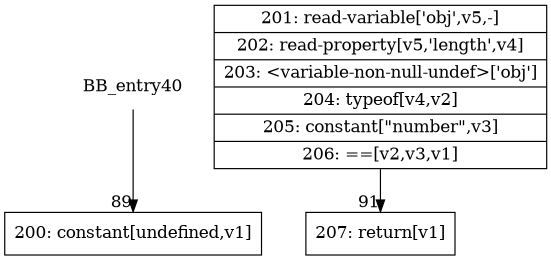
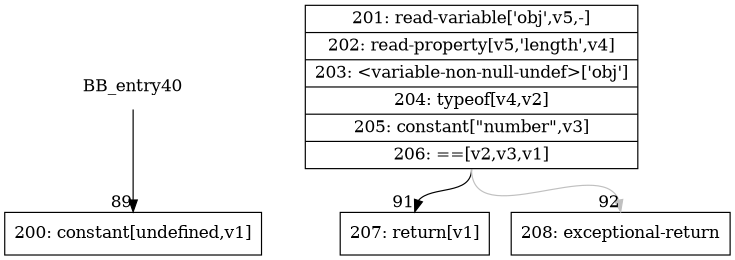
node "208: exceptional-return": added
